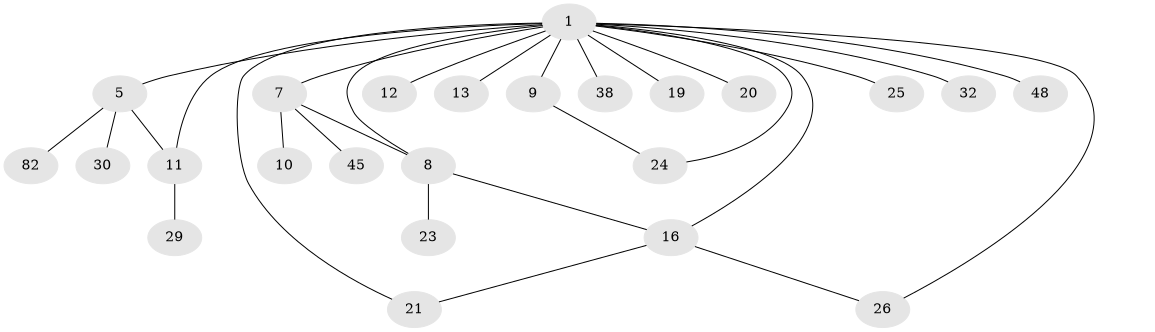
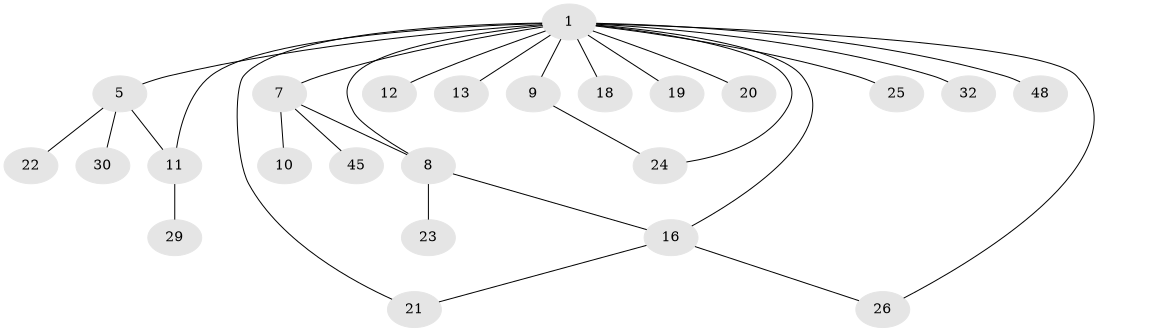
node "38": label "38" -> "18"
node "82": label "82" -> "22"
